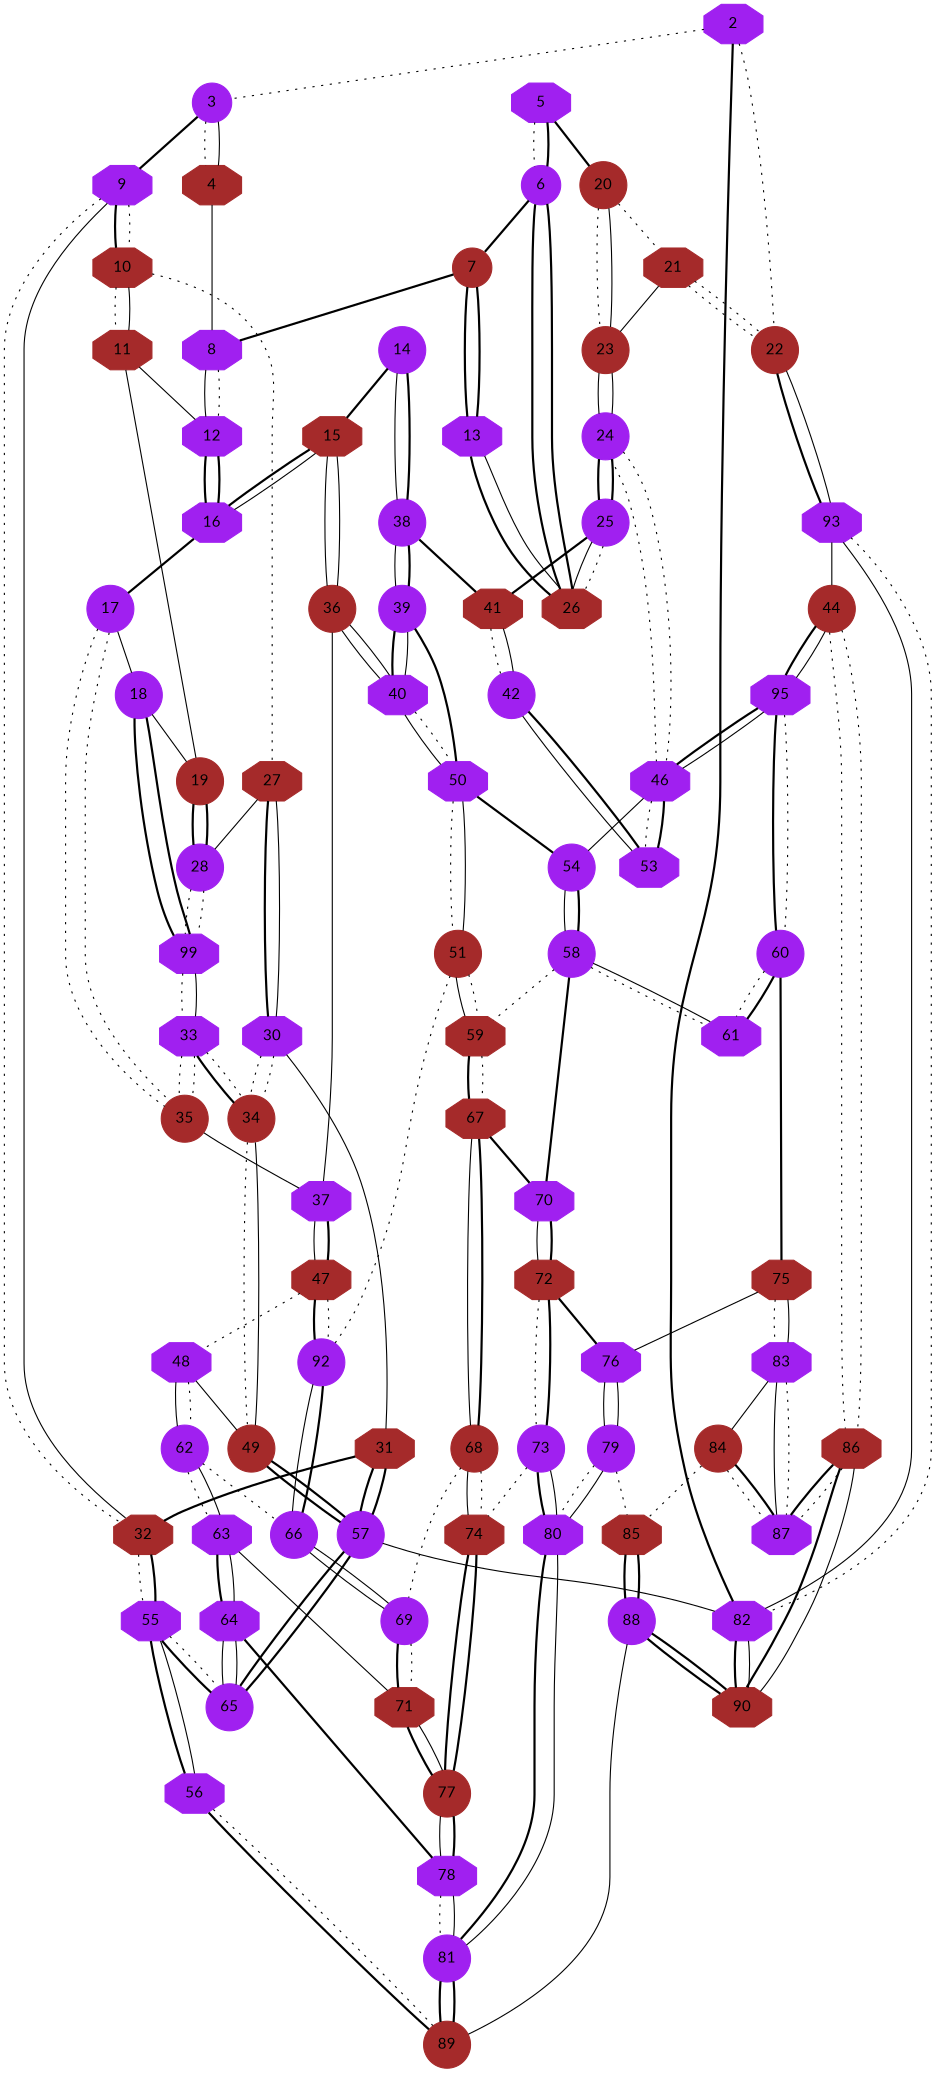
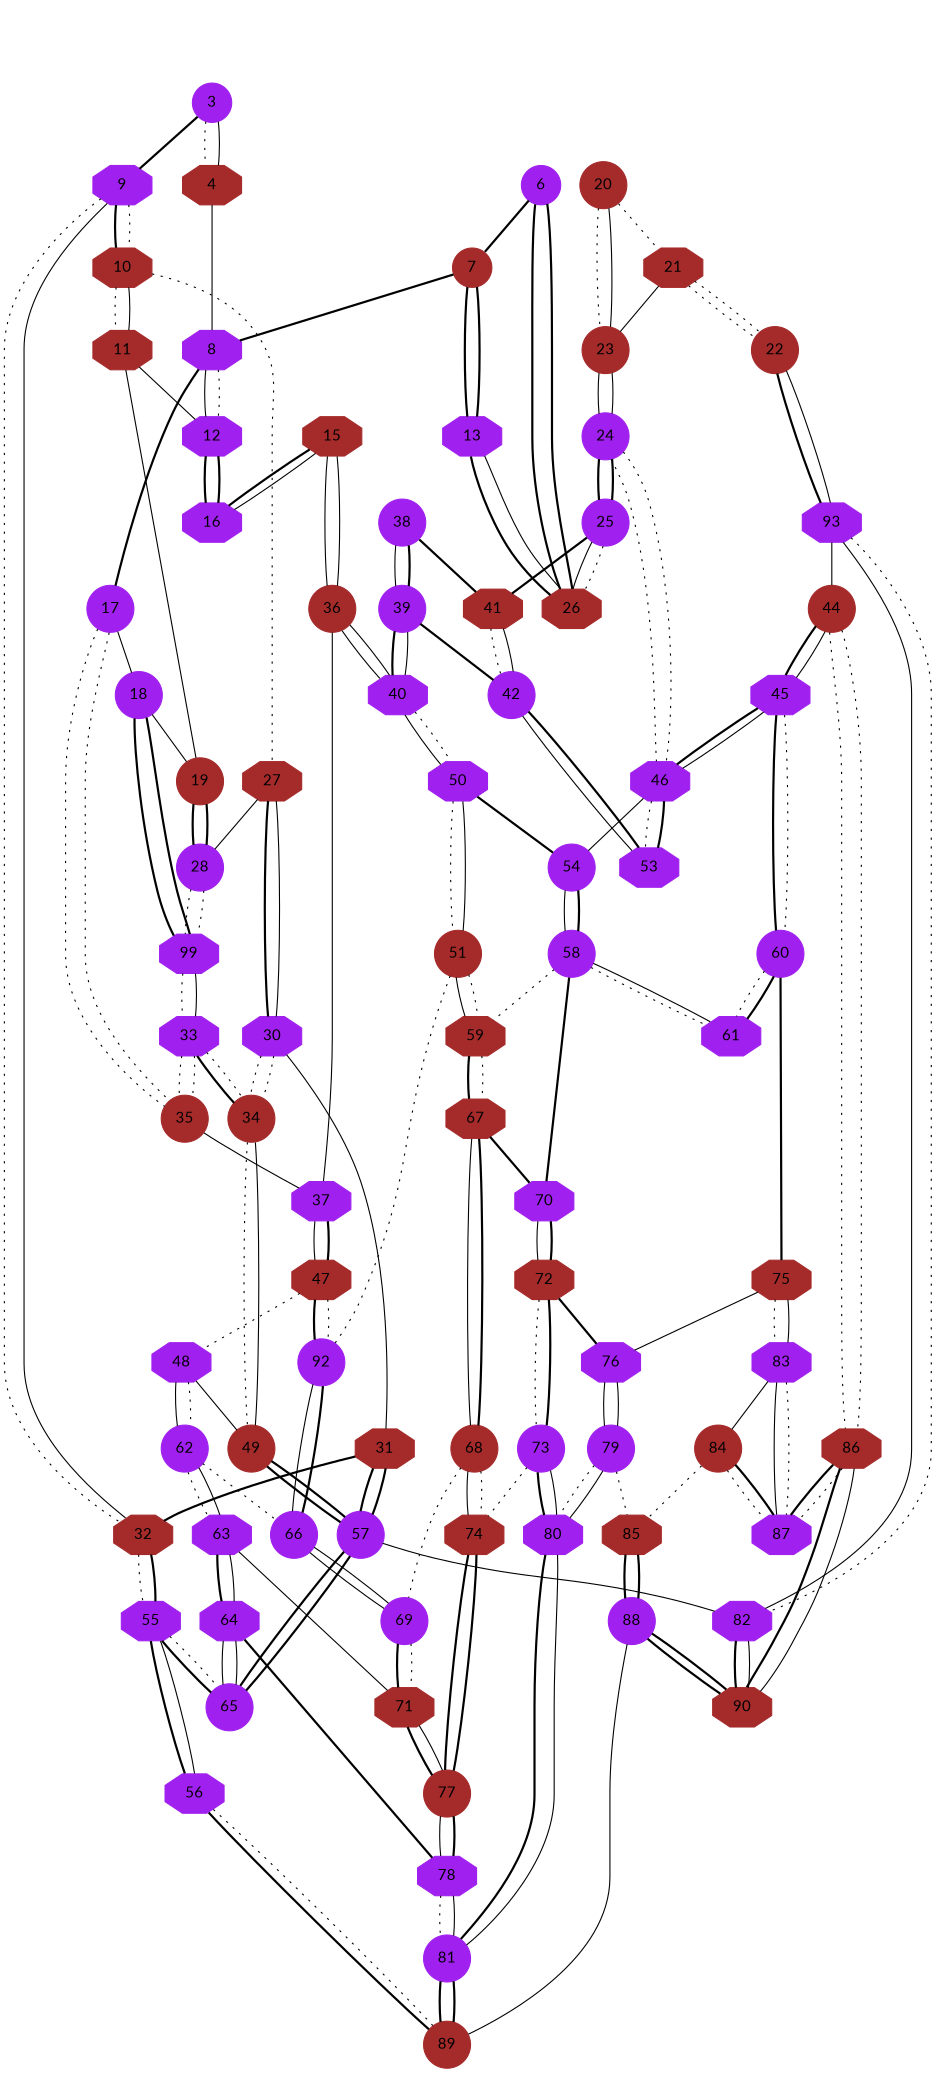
node "2": removed
node "5": removed
node "14": removed
edge "16" -- "17": now "8" -- "17"
edge "39" -- "50": now "39" -- "42"
node "95": label "95" -> "45"
